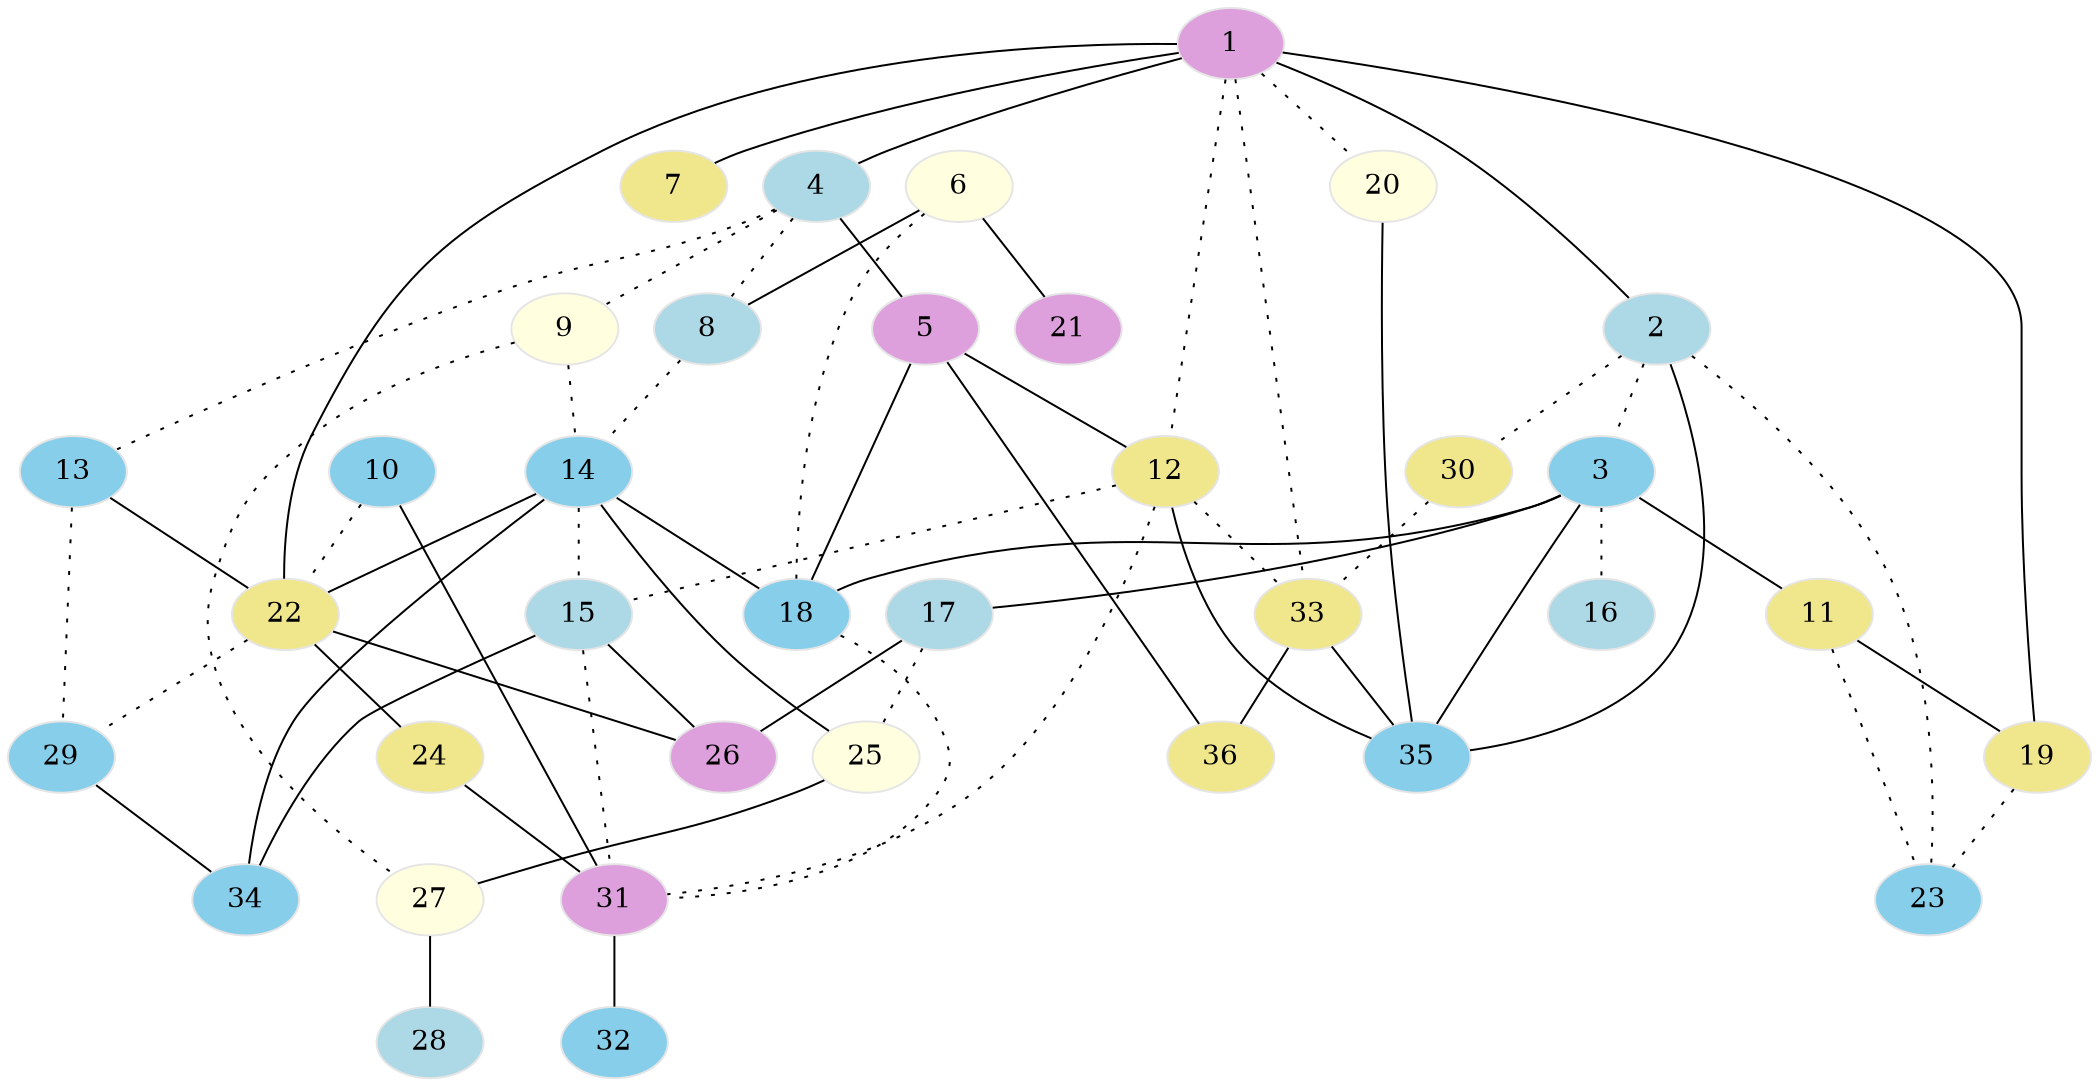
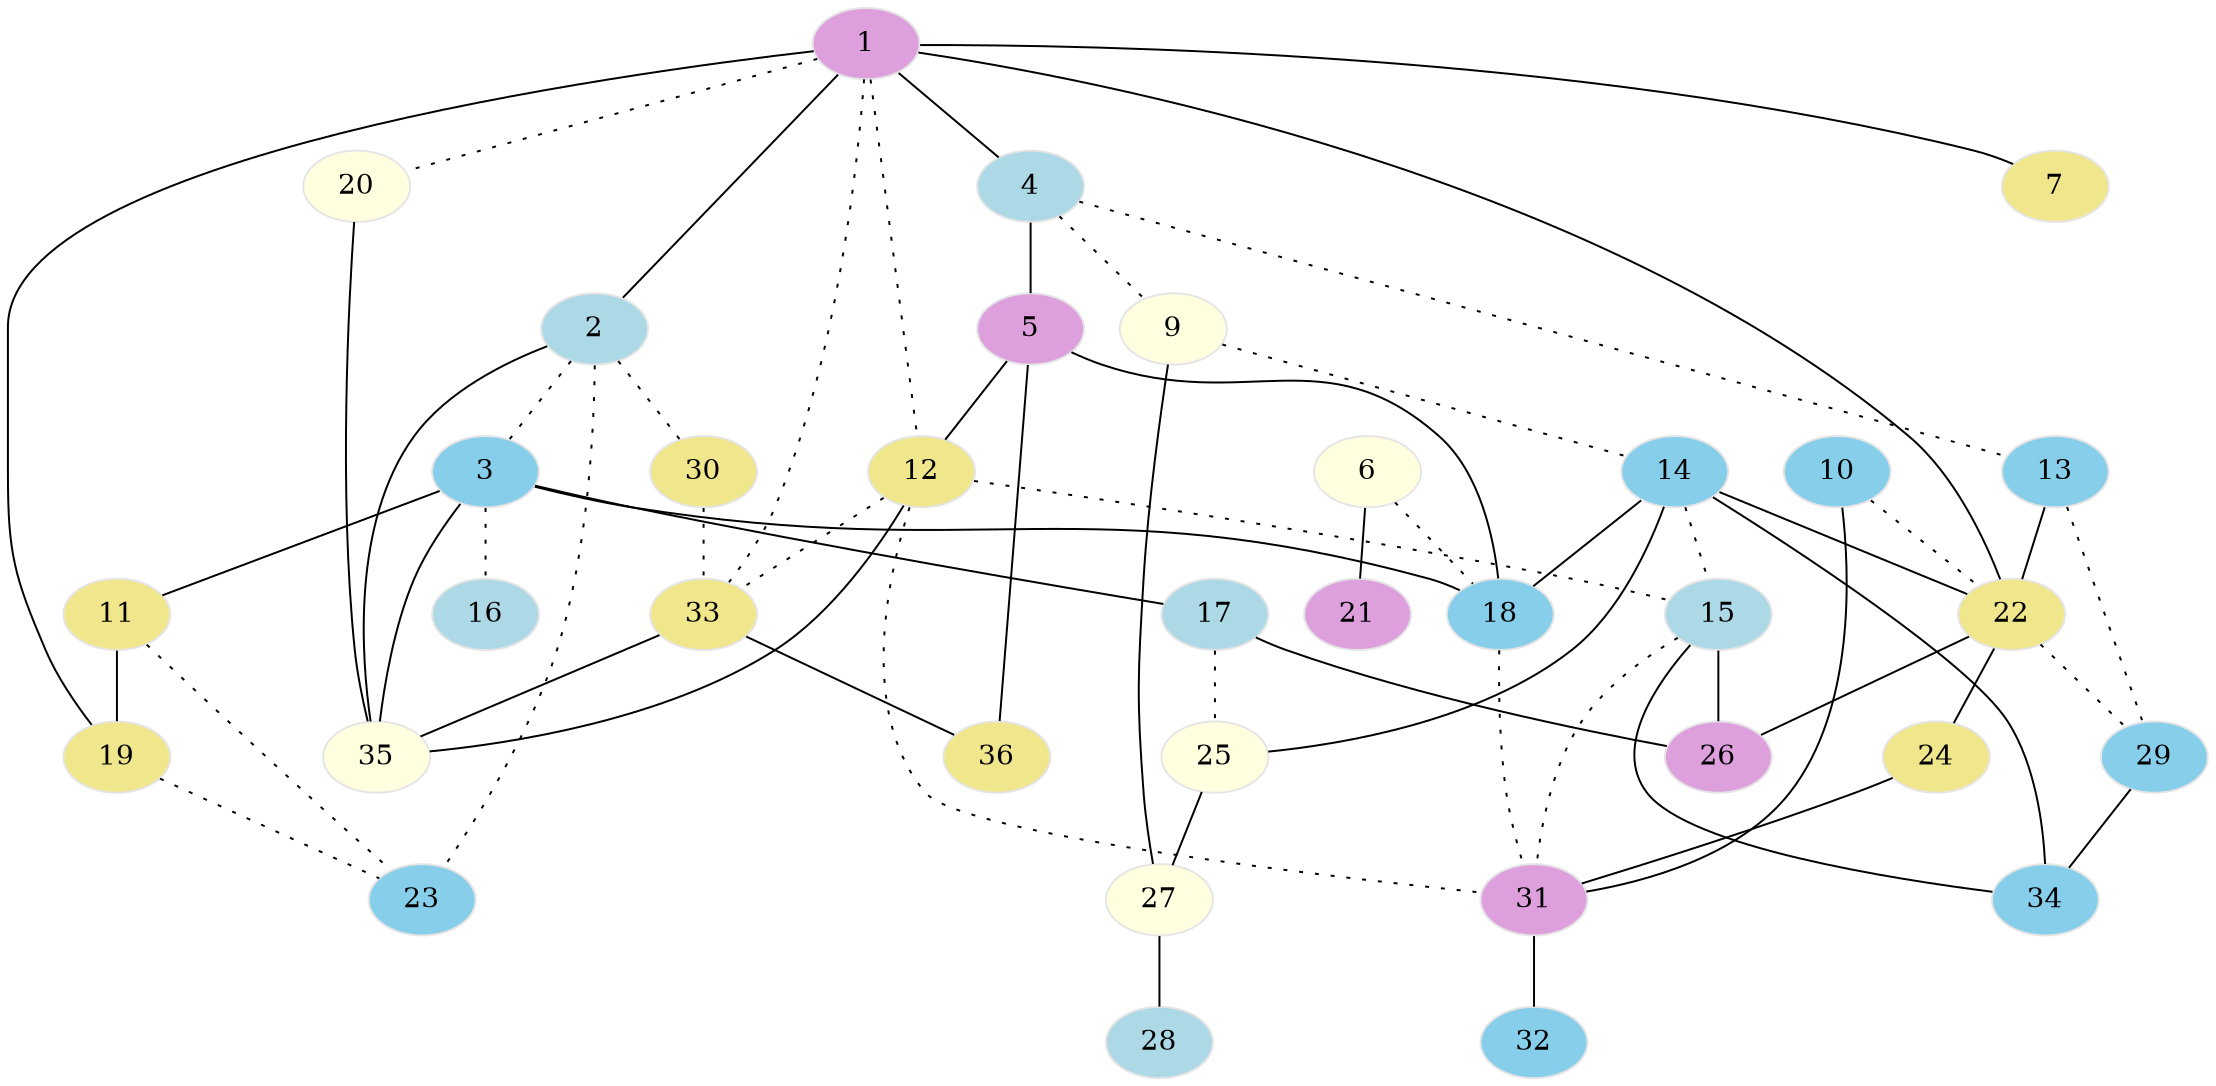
node "8": removed
edge "9" -- "27": style dotted -> solid
node "35": fillcolor skyblue -> lightyellow
